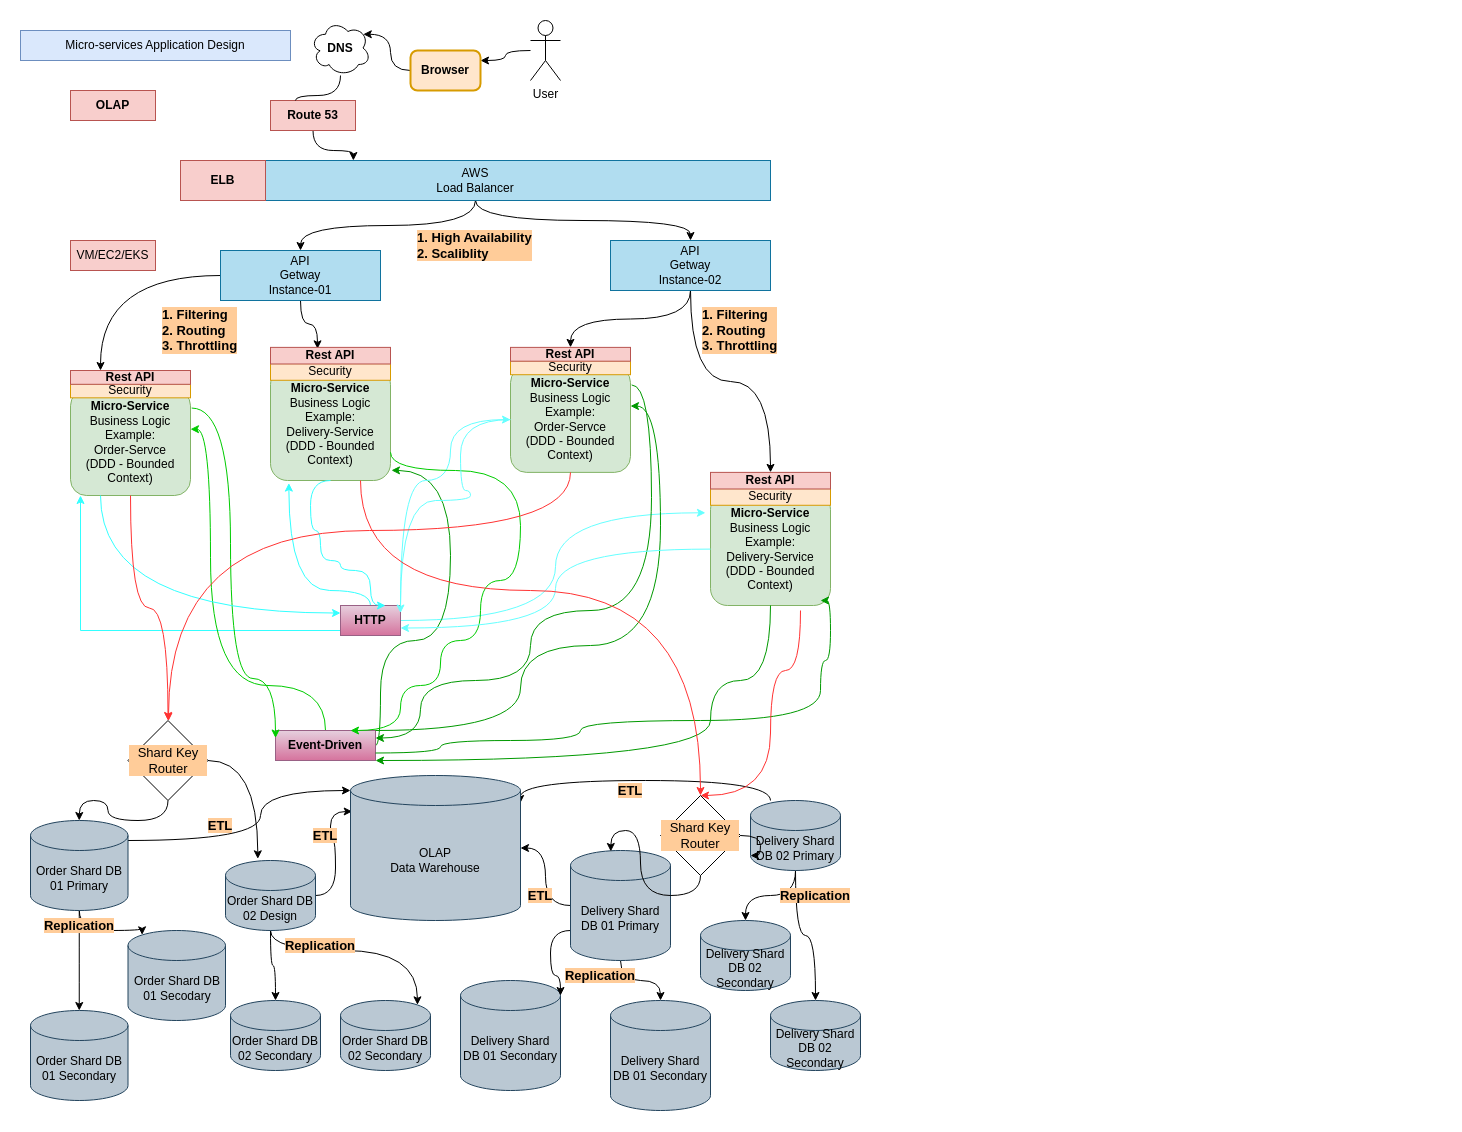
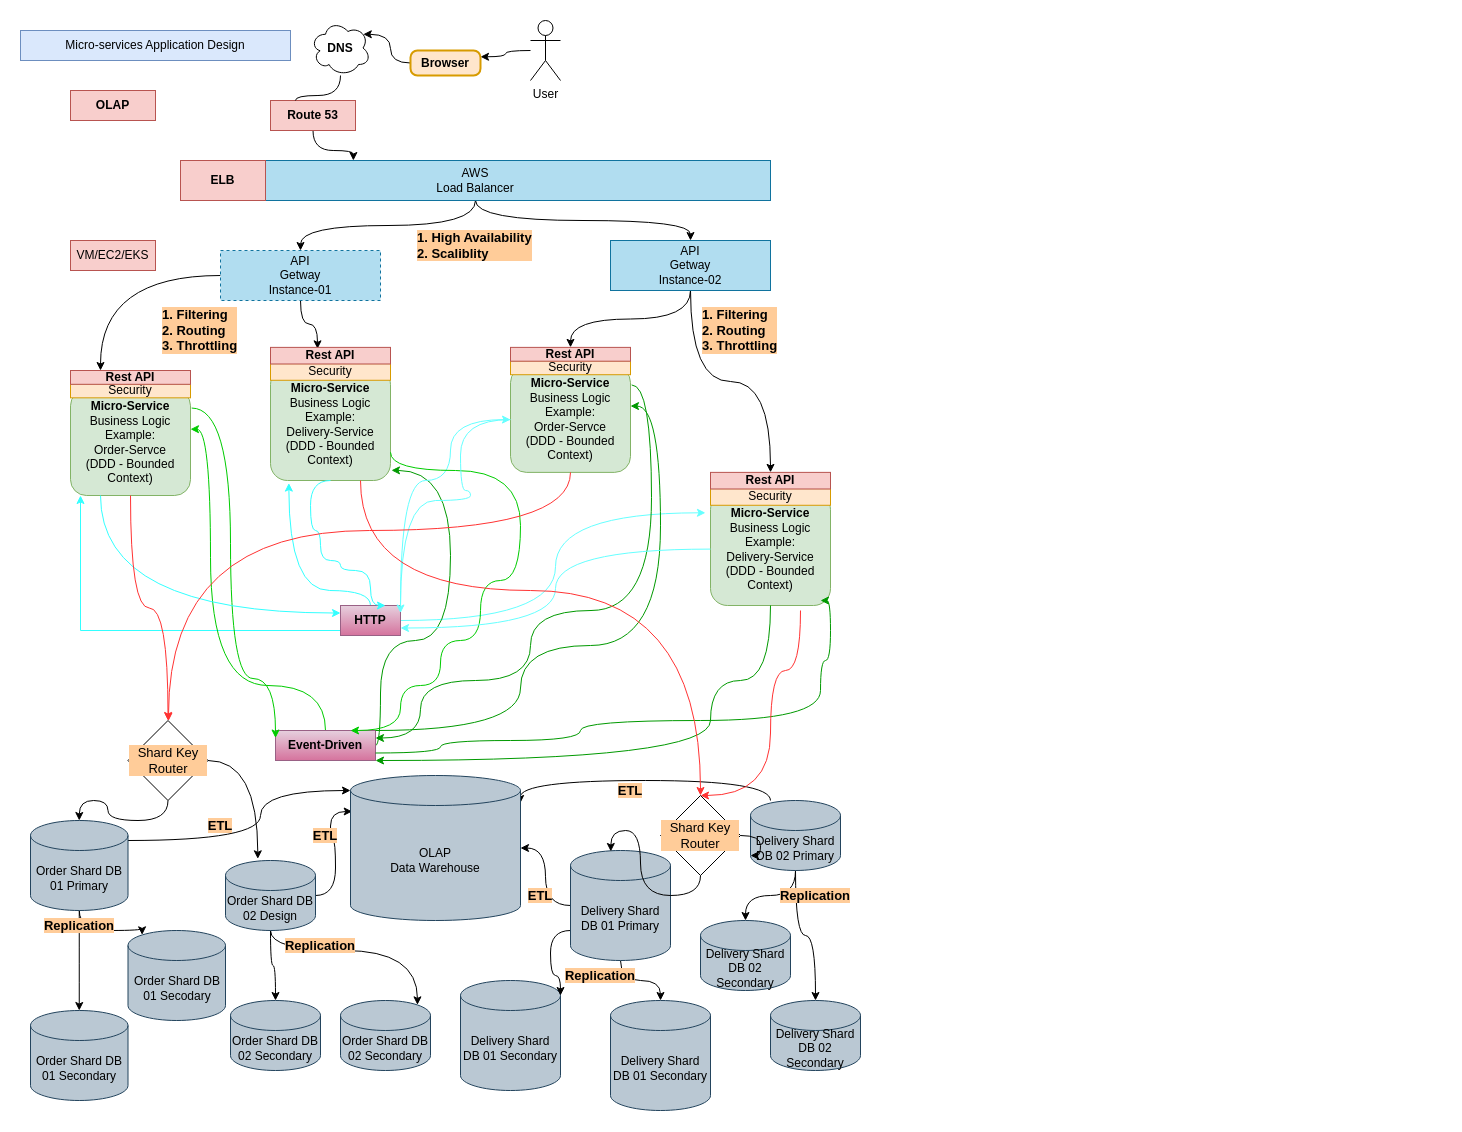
node "Browser": size 70x40 -> 70x25
node "API Getway Instance-01": style solid -> dashed
